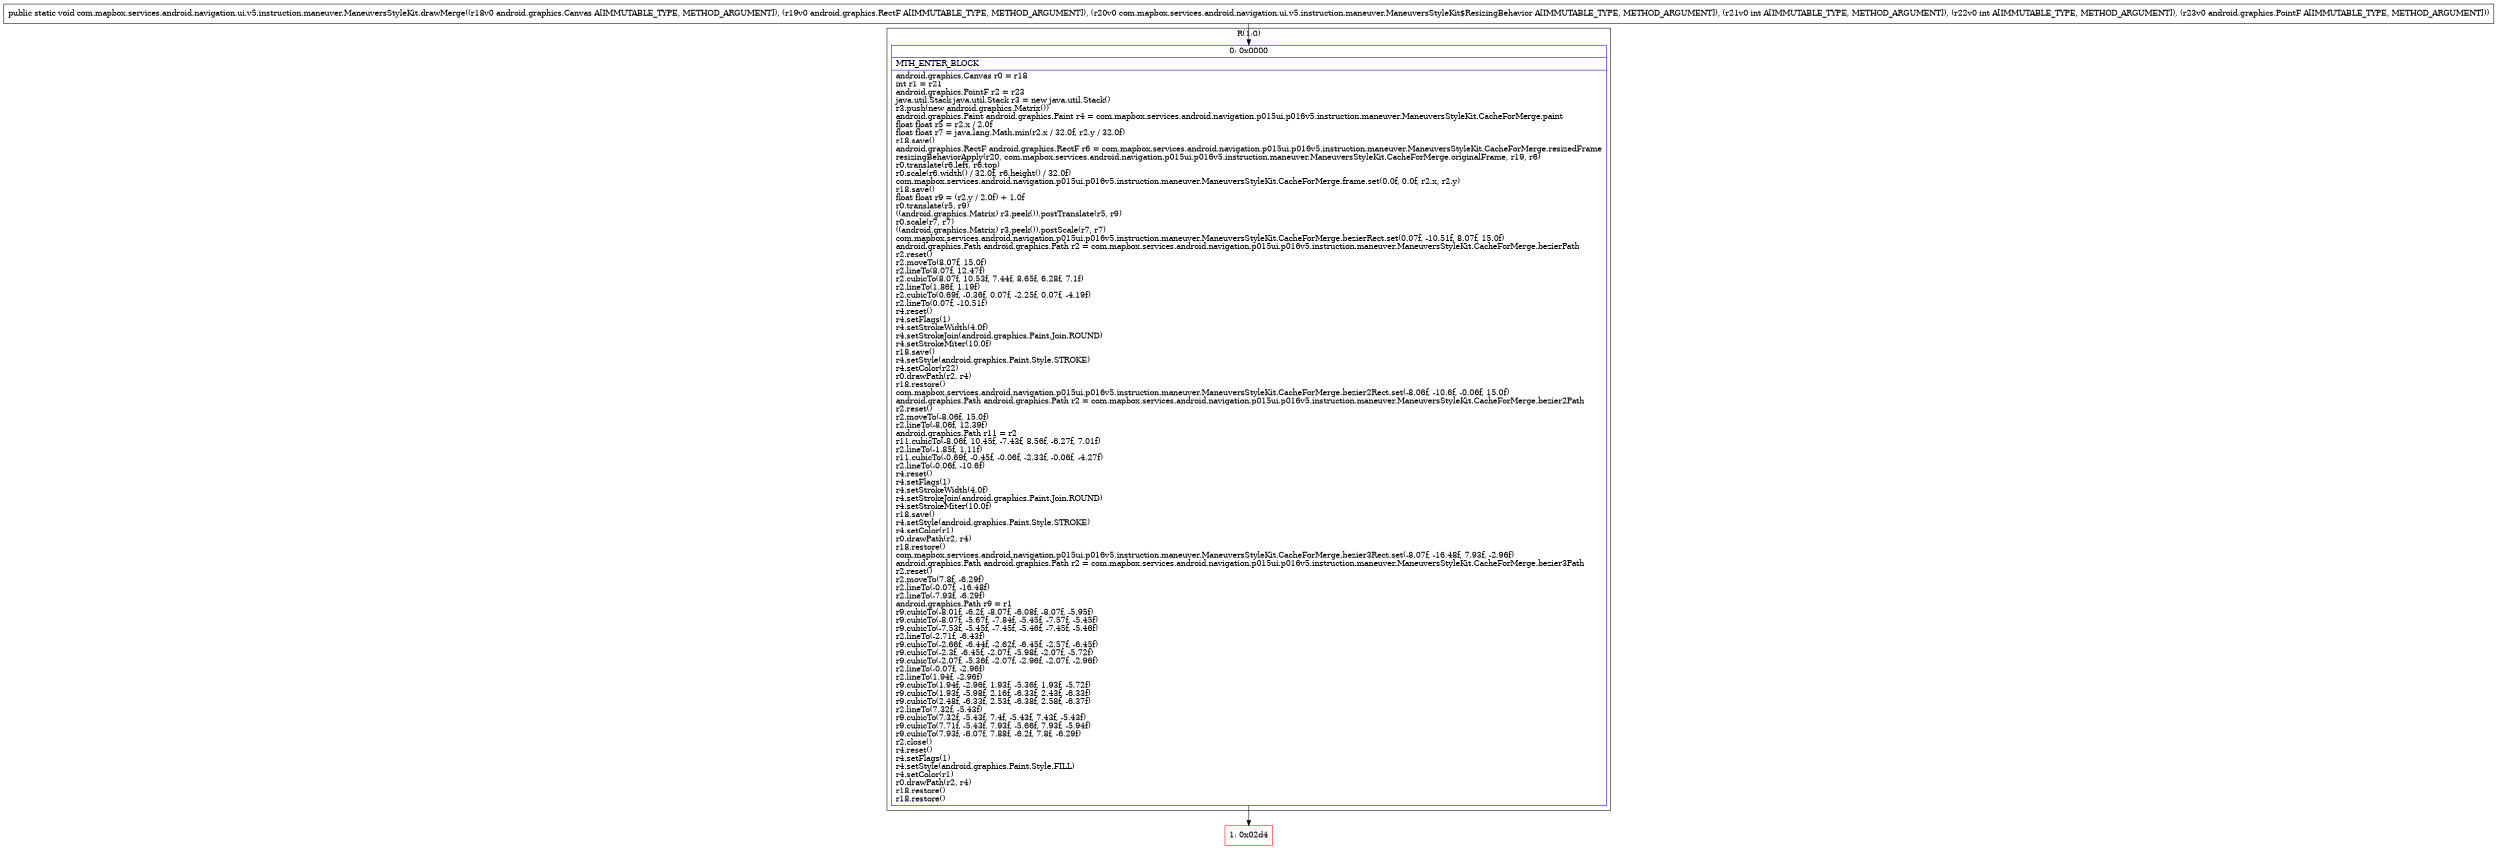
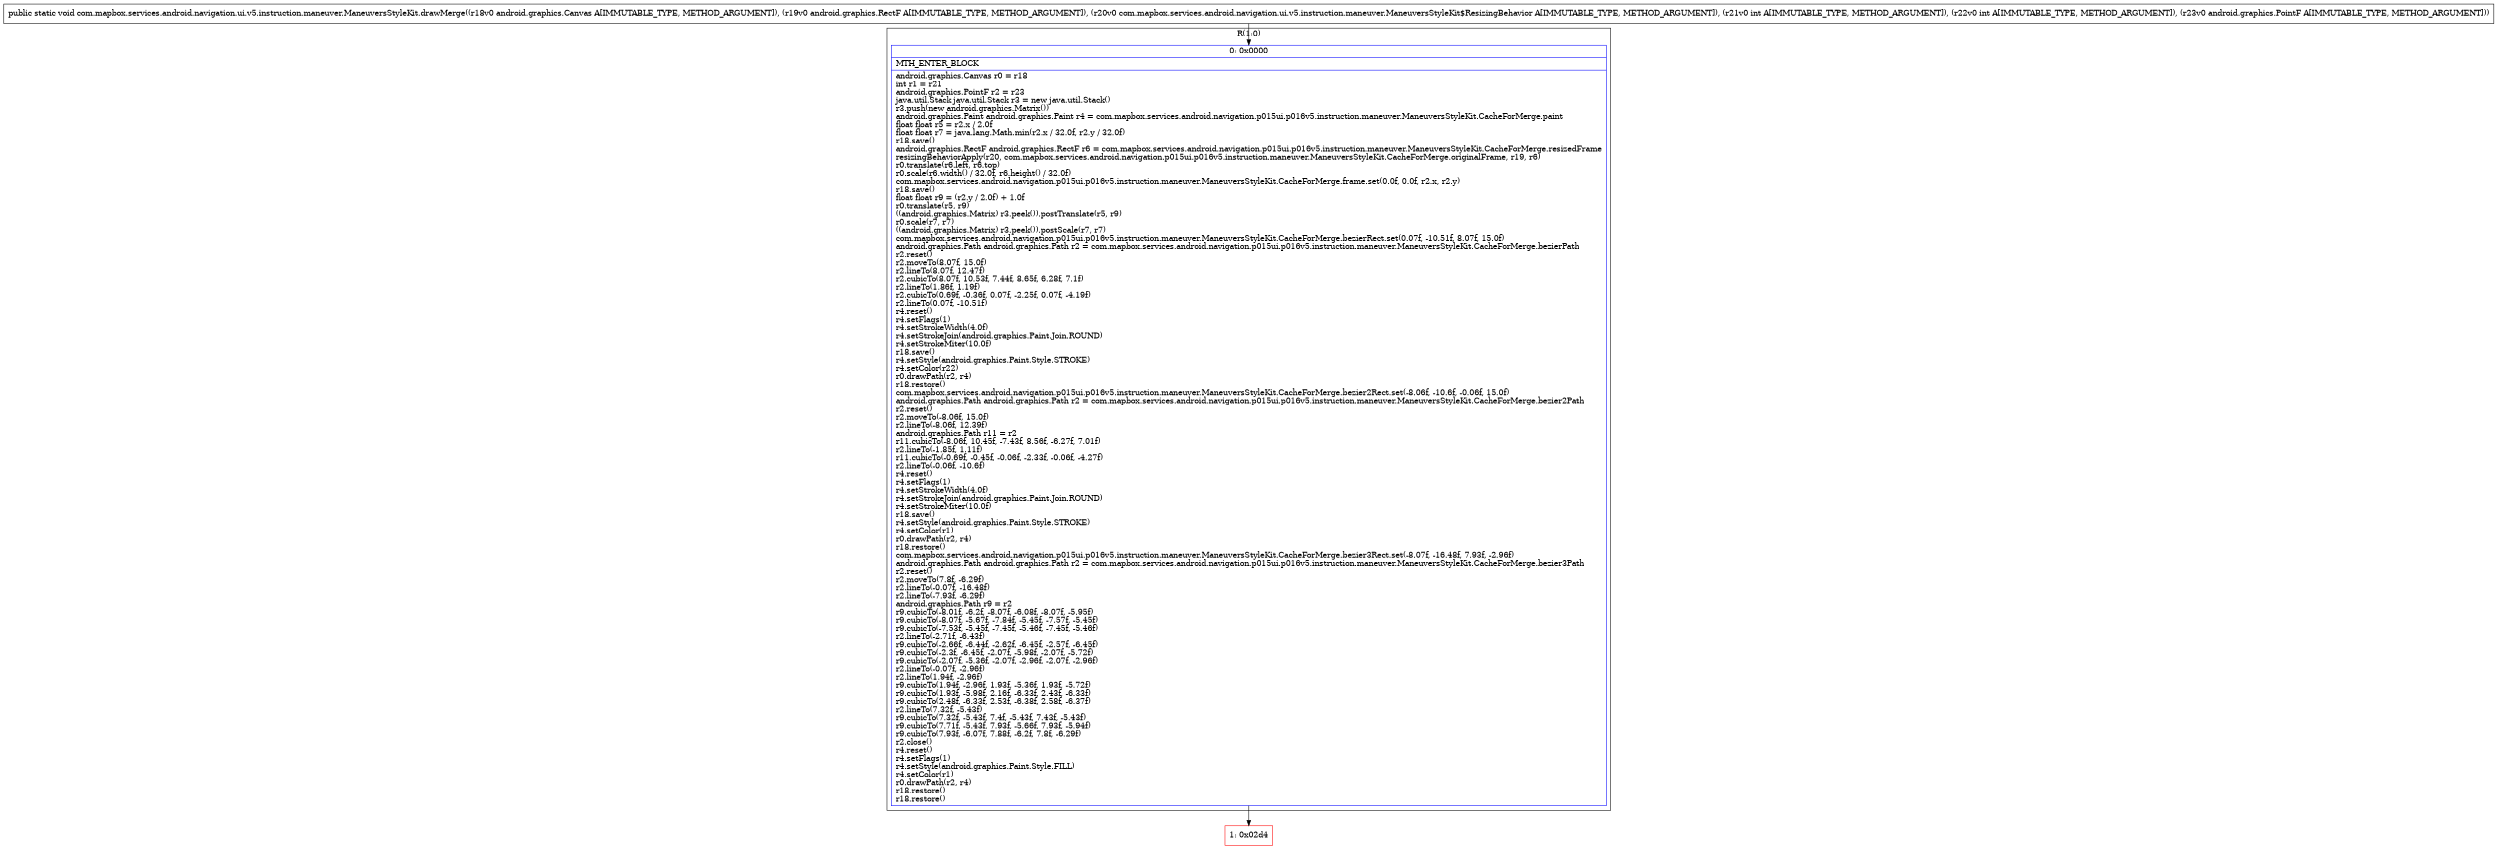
node "0: 0x0000": text "android.graphics.Path r9 = r1" -> "android.graphics.Path r9 = r2"
